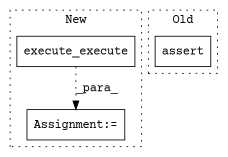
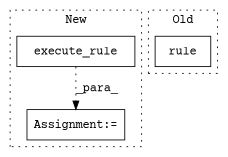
node "execute_execute": label "execute_execute" -> "execute_rule"
node "assert": label "assert" -> "rule"
